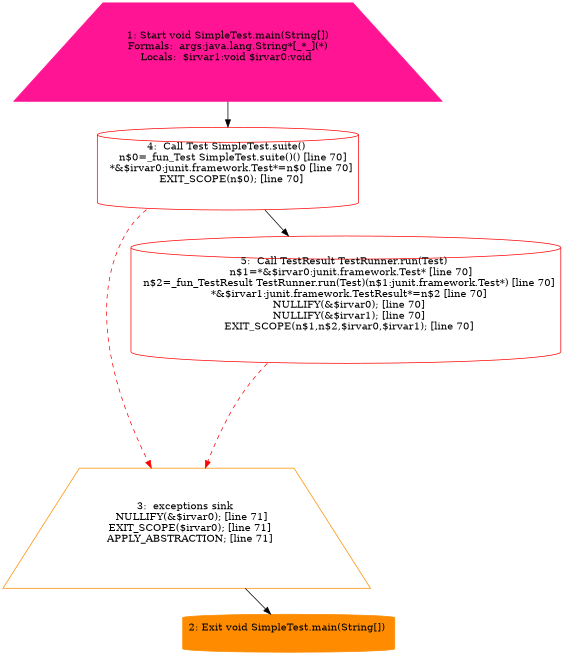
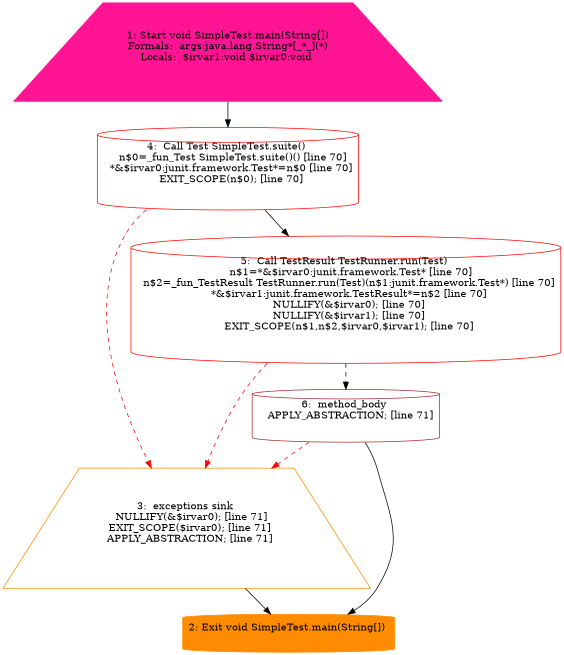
node "6:  method_body APPLY_ABSTRACTION; [line 71]": added
